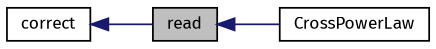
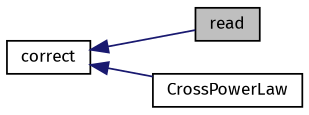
edge "CrossPowerLaw" -> "read": now "CrossPowerLaw" -> "correct"
